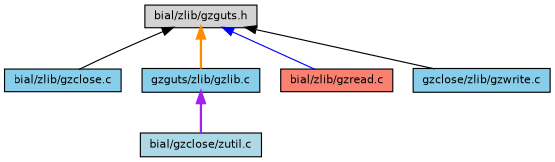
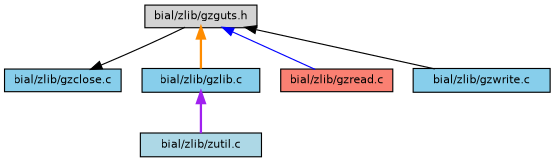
edge "bial/zlib/gzclose.c" -> "bial/zlib/gzguts.h": reversed
node "gzguts/zlib/gzlib.c": label "gzguts/zlib/gzlib.c" -> "bial/zlib/gzlib.c"
node "gzclose/zlib/gzwrite.c": label "gzclose/zlib/gzwrite.c" -> "bial/zlib/gzwrite.c"
node "bial/gzclose/zutil.c": label "bial/gzclose/zutil.c" -> "bial/zlib/zutil.c"
